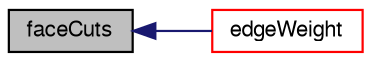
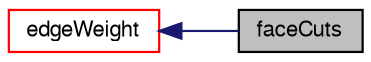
edge "edgeWeight" -> "faceCuts": reversed
